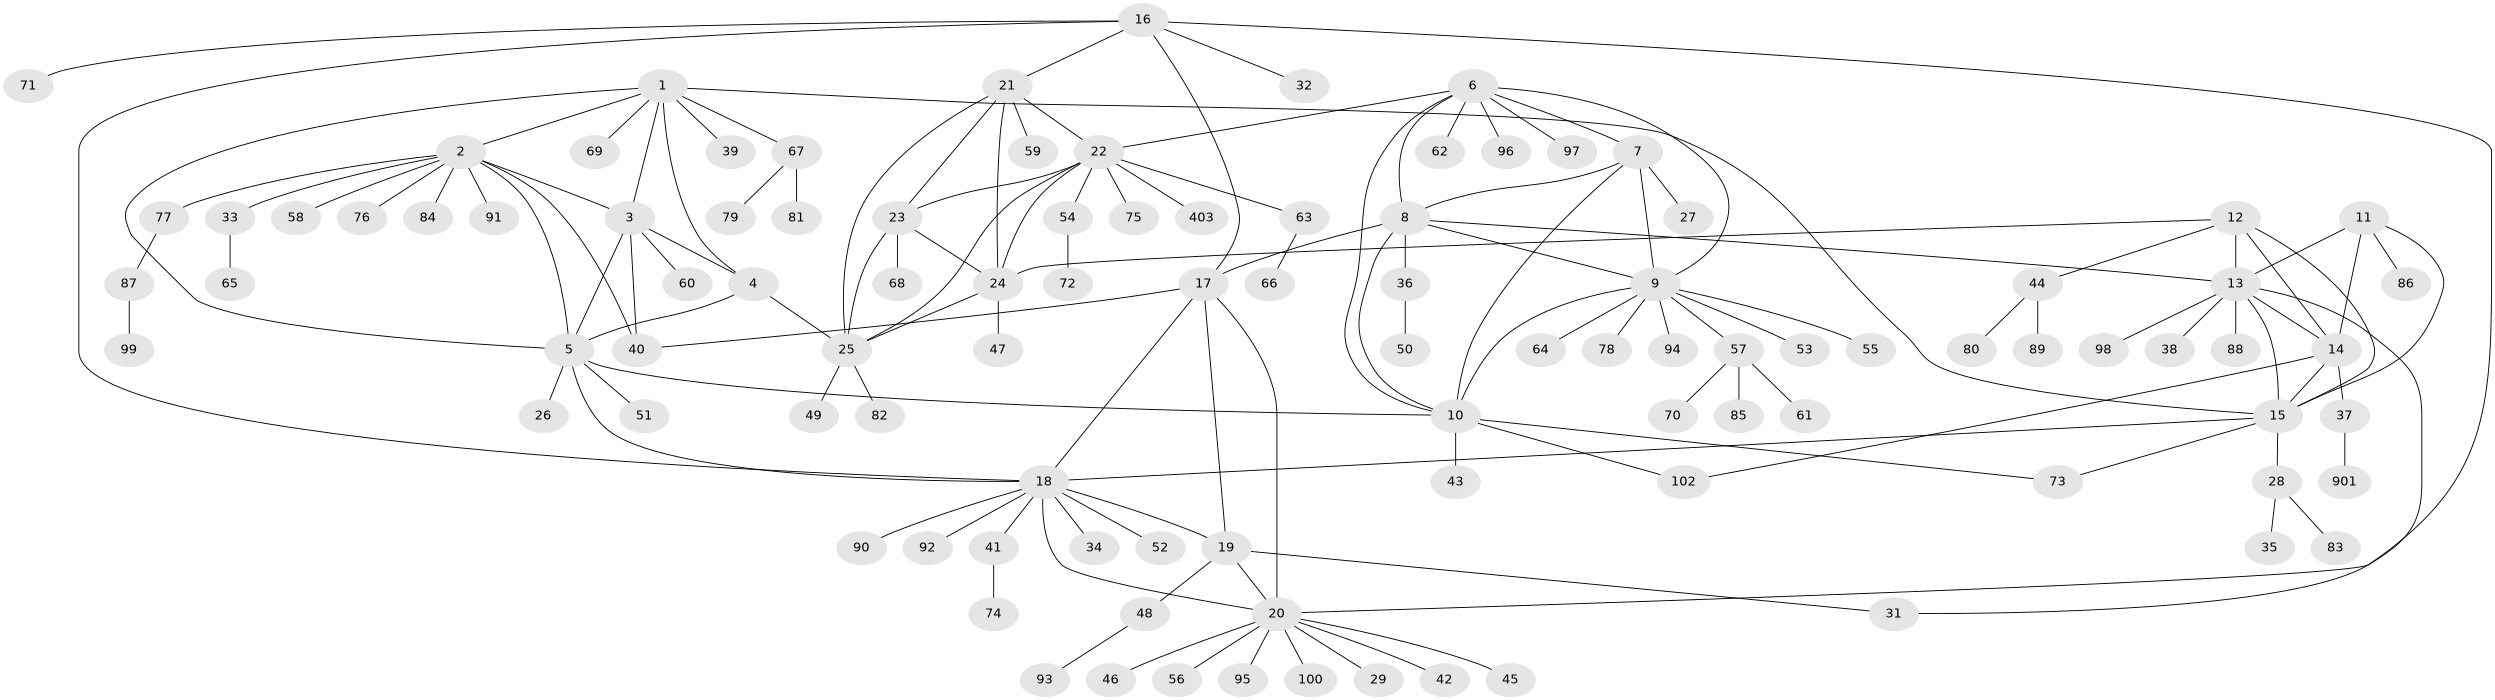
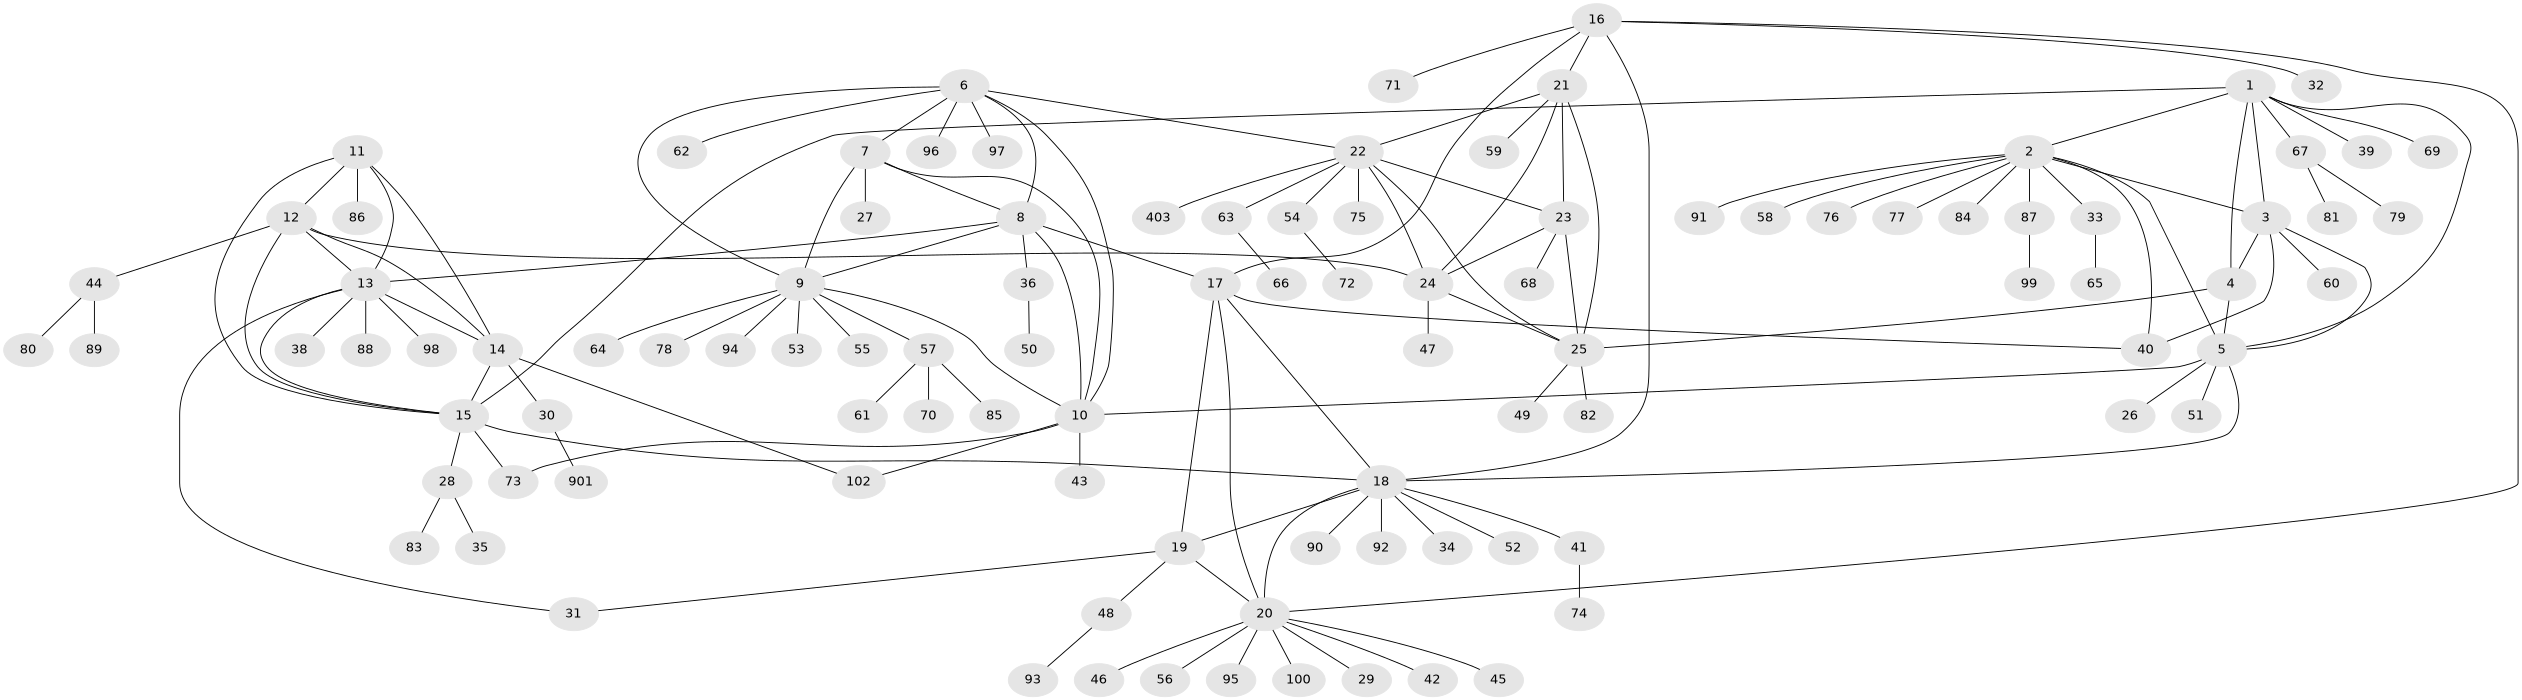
edge "11" -- "12": added
edge "77" -- "87": now "2" -- "87"
node "37": label "37" -> "30"
